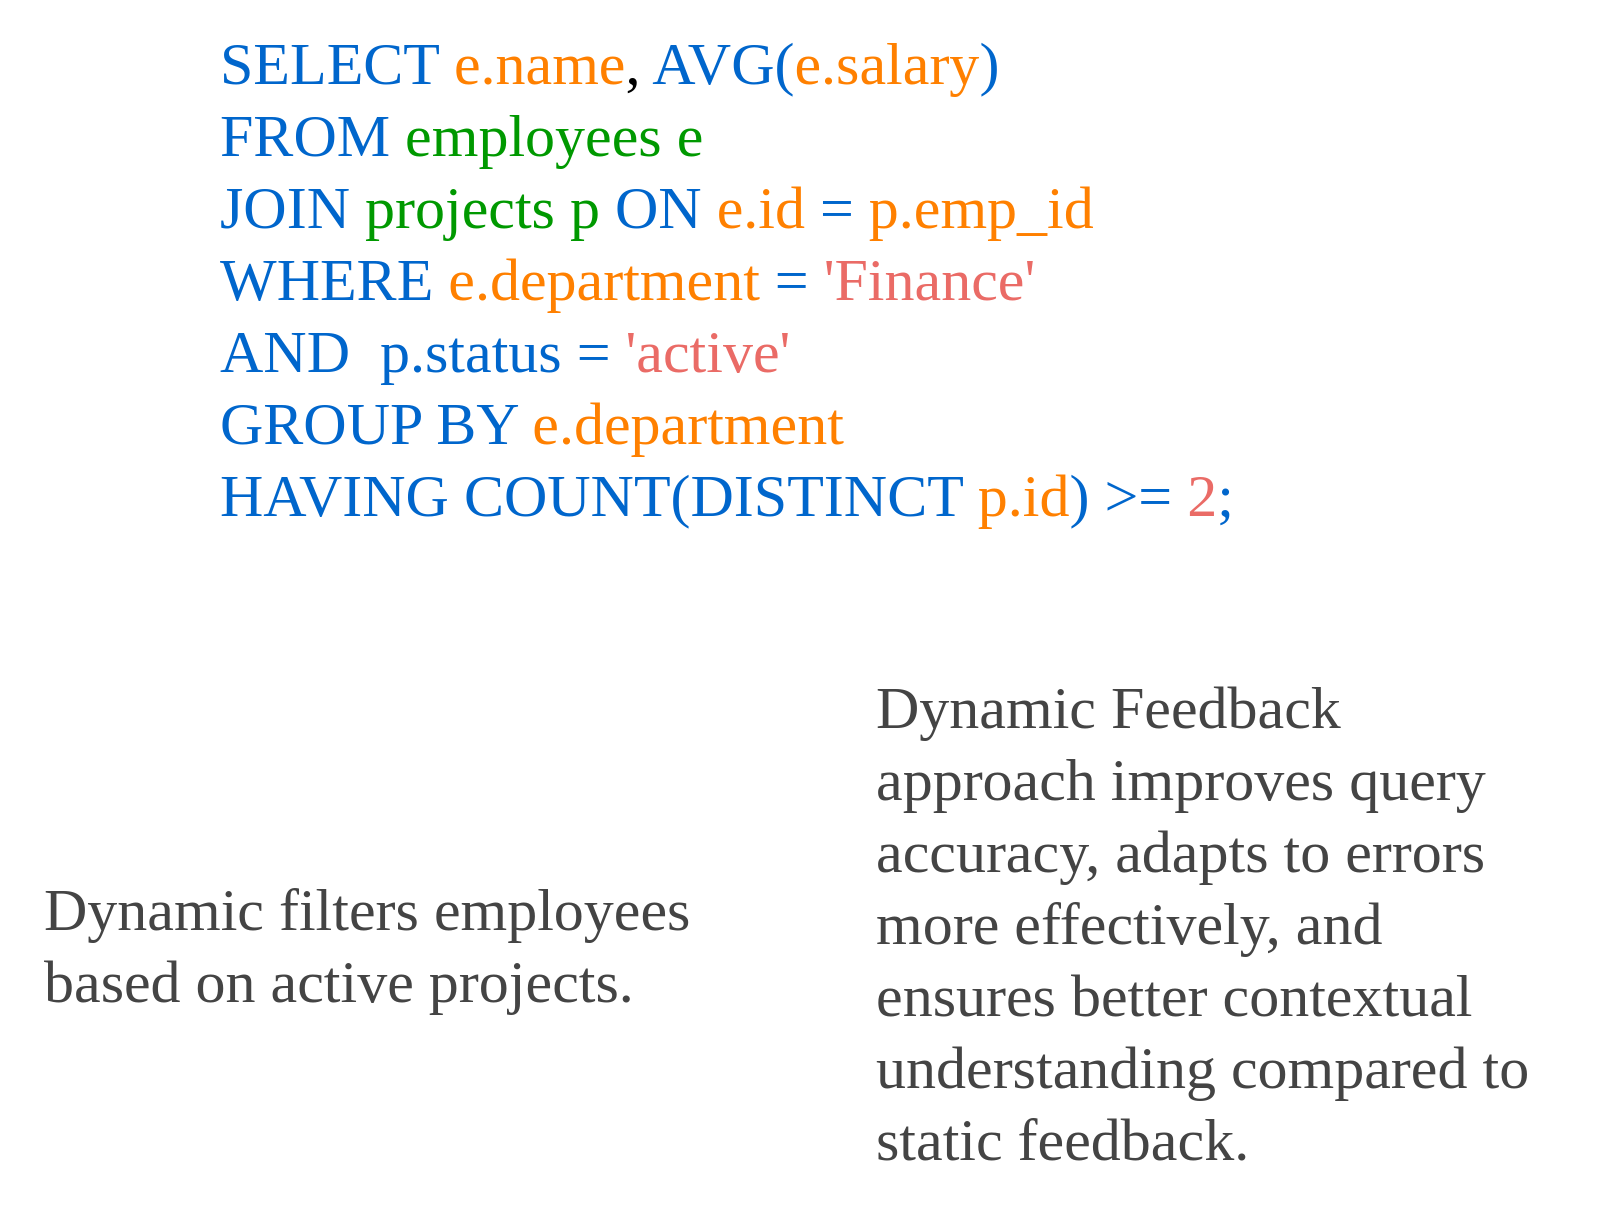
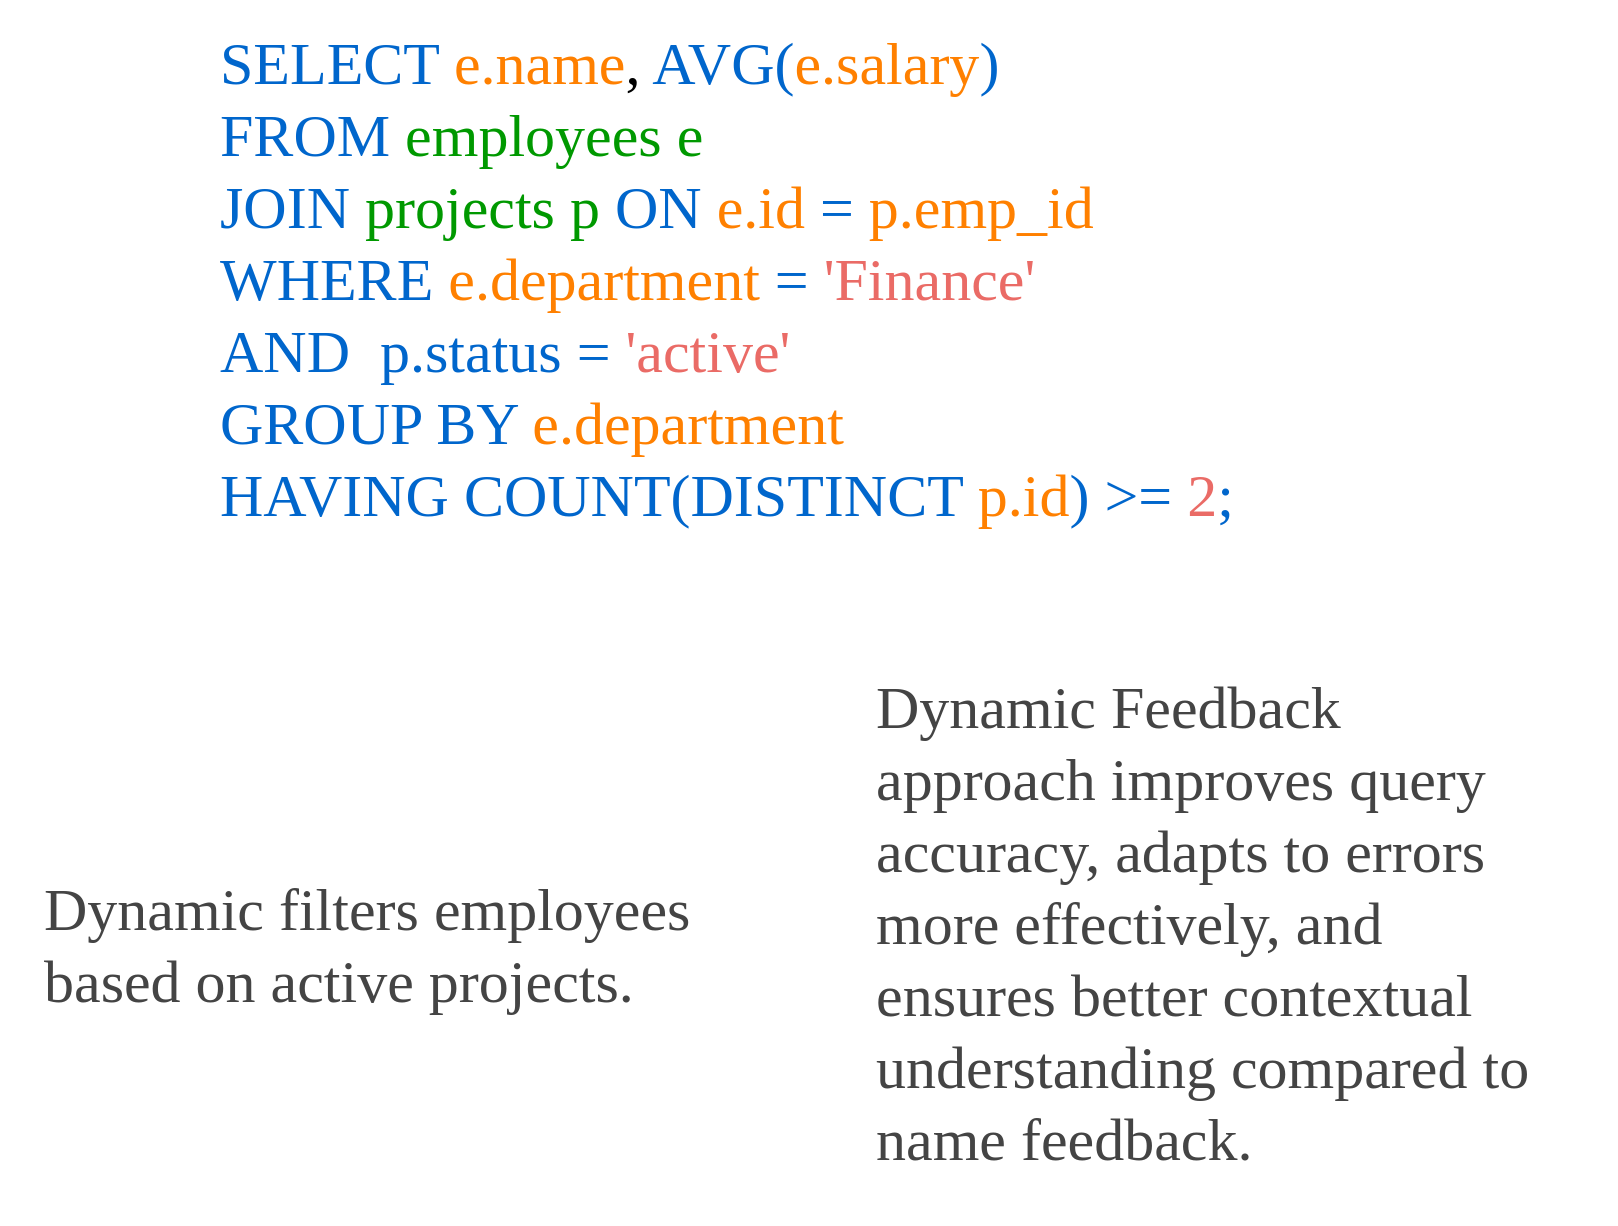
node "Dynamic Feedback approach improves query accuracy, adapts to errors more effectively, and ensures better contextual understanding compared to static feedback.": label "Dynamic Feedback approach improves query accuracy, adapts to errors more effectively, and ensures better contextual understanding compared to static feedback." -> "Dynamic Feedback approach improves query accuracy, adapts to errors more effectively, and ensures better contextual understanding compared to name feedback."
